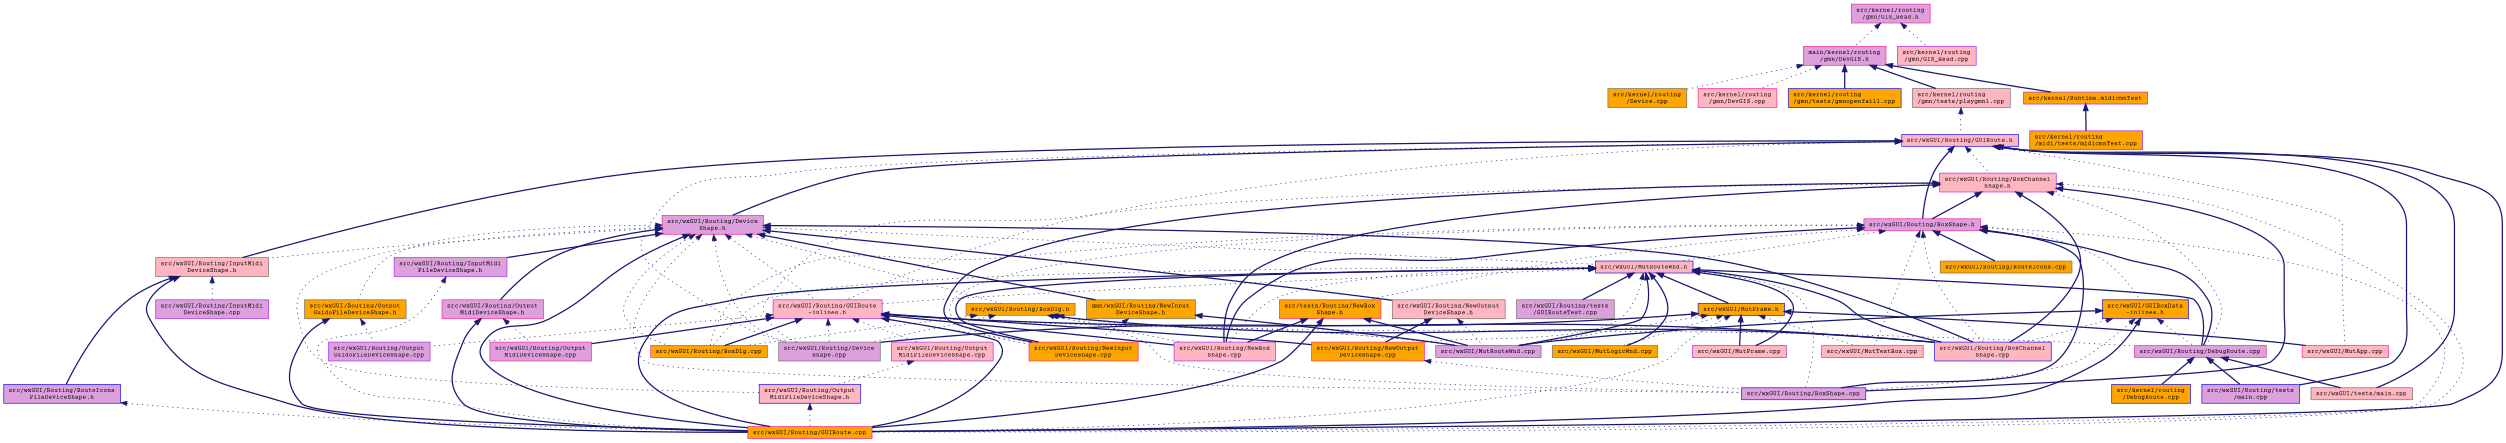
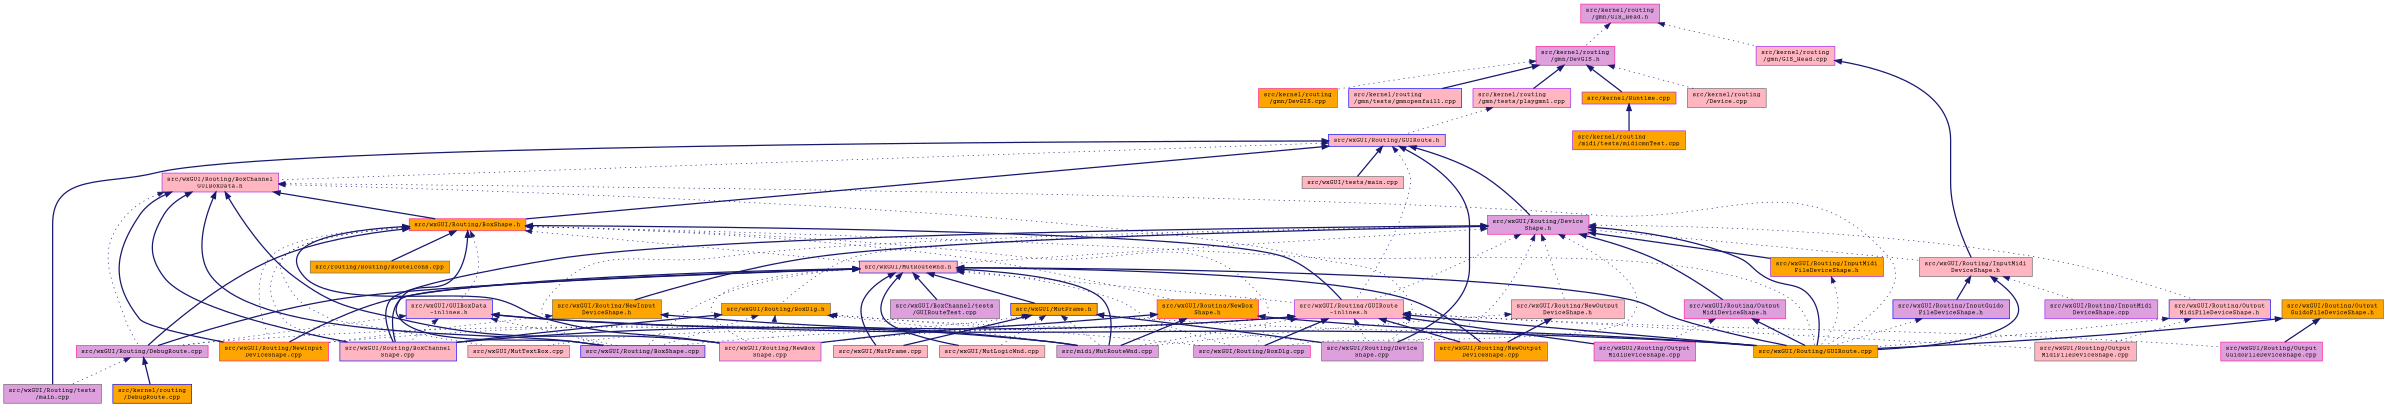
node "main/kernel/routing /gmn/DevGIS.h": label "main/kernel/routing /gmn/DevGIS.h" -> "src/kernel/routing /gmn/DevGIS.h"
node "src/kernel/routing /Device.cpp": fillcolor orange -> lightpink
node "src/kernel/routing /gmn/DevGIS.cpp": fillcolor lightpink -> orange
node "src/kernel/routing /gmn/tests/gmnopenfail1.cpp": fillcolor orange -> lightpink
node "src/kernel/routing /gmn/tests/playgmn1.cpp": color gray40 -> purple
node "src/kernel/Runtime.midicmnTest": label "src/kernel/Runtime.midicmnTest" -> "src/kernel/Runtime.cpp"
edge "src/wxGUI/Routing/InputMidi DeviceShape.h" -> "src/wxGUI/Routing/GUIRoute.h": now "src/wxGUI/Routing/InputMidi DeviceShape.h" -> "src/kernel/routing /gmn/GIS_Head.cpp"
edge "src/wxGUI/Routing/Device Shape.cpp" -> "src/wxGUI/Routing/GUIRoute.h": style dotted -> bold
node "src/wxGUI/Routing/BoxChannel Shape.h": label "src/wxGUI/Routing/BoxChannel Shape.h" -> "src/wxGUI/Routing/BoxChannel GUIBoxData.h"
node "src/wxGUI/Routing/BoxShape.h": fillcolor plum -> orange
edge "src/wxGUI/Routing/GUIRoute -inlines.h" -> "src/wxGUI/Routing/BoxShape.h": added
edge "src/wxGUI/Routing/Output GuidoFileDeviceShape.h" -> "src/wxGUI/Routing/Device Shape.h": removed
edge "src/wxGUI/Routing/NewOutput DeviceShape.h" -> "src/wxGUI/Routing/Device Shape.h": style bold -> dotted
node "src/wxGUI/Routing/InputMidi FileDeviceShape.h": fillcolor plum -> orange
node "src/wxGUI/Routing/RouteIcons.cpp": label "src/wxGUI/Routing/RouteIcons.cpp" -> "src/routing/Routing/RouteIcons.cpp"
node "gmn/wxGUI/Routing/NewInput DeviceShape.h": label "gmn/wxGUI/Routing/NewInput DeviceShape.h" -> "src/wxGUI/Routing/NewInput DeviceShape.h"
node "src/tests/Routing/NewBox Shape.h": label "src/tests/Routing/NewBox Shape.h" -> "src/wxGUI/Routing/NewBox Shape.h"
node "src/wxGUI/Routing/tests /GUIRouteTest.cpp": label "src/wxGUI/Routing/tests /GUIRouteTest.cpp" -> "src/wxGUI/BoxChannel/tests /GUIRouteTest.cpp"
node "src/wxGUI/GUIBoxData -inlines.h": fillcolor orange -> lightpink
edge "src/wxGUI/Routing/NewBox Shape.cpp" -> "src/wxGUI/Routing/GUIRoute -inlines.h": style bold -> dotted
edge "src/wxGUI/Routing/Output GuidoFileDeviceShape.cpp" -> "src/wxGUI/Routing/Output GuidoFileDeviceShape.h": style dotted -> bold
edge "src/wxGUI/Routing/NewOutput DeviceShape.cpp" -> "src/wxGUI/MutRouteWnd.h": style dotted -> bold
node "src/wxGUI/Routing/Output GuidoFileDeviceShape.cpp": color purple -> deeppink
node "src/wxGUI/Routing/BoxDlg.cpp": fillcolor orange -> plum
node "src/wxGUI/Routing/Output MidiFileDeviceShape.cpp": color purple -> gray40
node "src/wxGUI/Routing/NewOutput DeviceShape.cpp": color deeppink -> purple
node "src/wxGUI/MutRouteWnd.cpp": label "src/wxGUI/MutRouteWnd.cpp" -> "src/midi/MutRouteWnd.cpp"
node "src/wxGUI/MutLogicWnd.cpp": fillcolor orange -> lightpink
node "src/wxGUI/MutApp.cpp": removed
edge "src/wxGUI/Routing/Output MidiFileDeviceShape.h" -> "src/wxGUI/Routing/Output MidiFileDeviceShape.cpp": reversed
edge "src/wxGUI/tests/main.cpp" -> "src/wxGUI/Routing/DebugRoute.cpp": removed
edge "src/wxGUI/Routing/tests /main.cpp" -> "src/wxGUI/Routing/DebugRoute.cpp": style bold -> dotted
edge "src/wxGUI/Routing/BoxShape.cpp" -> "src/wxGUI/Routing/NewOutput DeviceShape.cpp": now "src/wxGUI/Routing/BoxShape.cpp" -> "src/wxGUI/Routing/GUIRoute -inlines.h"
edge "src/wxGUI/Routing/GUIRoute.cpp" -> "src/wxGUI/Routing/GUIRoute.h": removed
node "src/wxGUI/Routing/RouteIcons FileDeviceShape.h": label "src/wxGUI/Routing/RouteIcons FileDeviceShape.h" -> "src/wxGUI/Routing/InputGuido FileDeviceShape.h"
node "src/wxGUI/Routing/tests /main.cpp": color blue -> gray40
